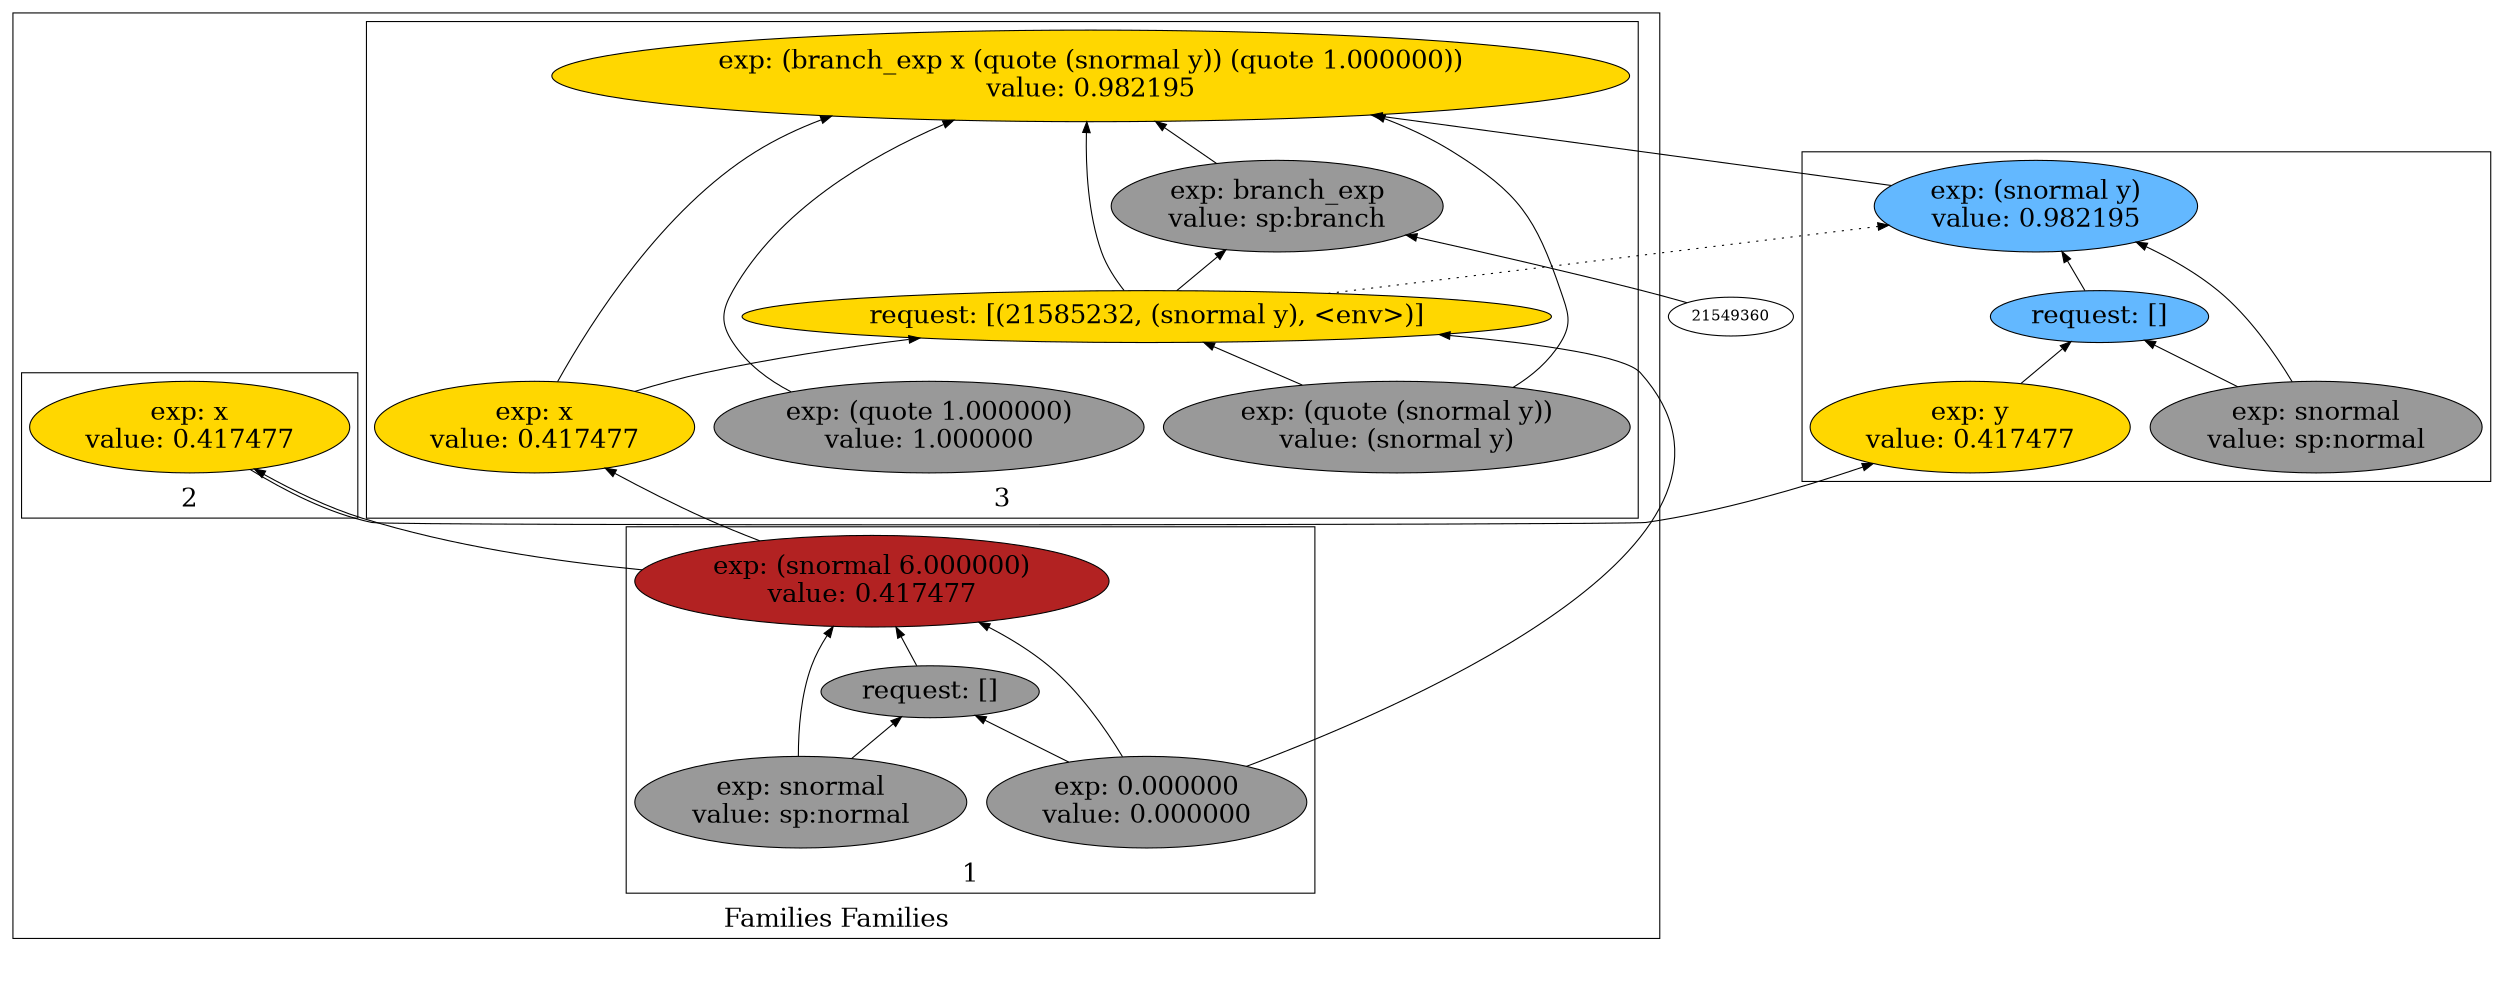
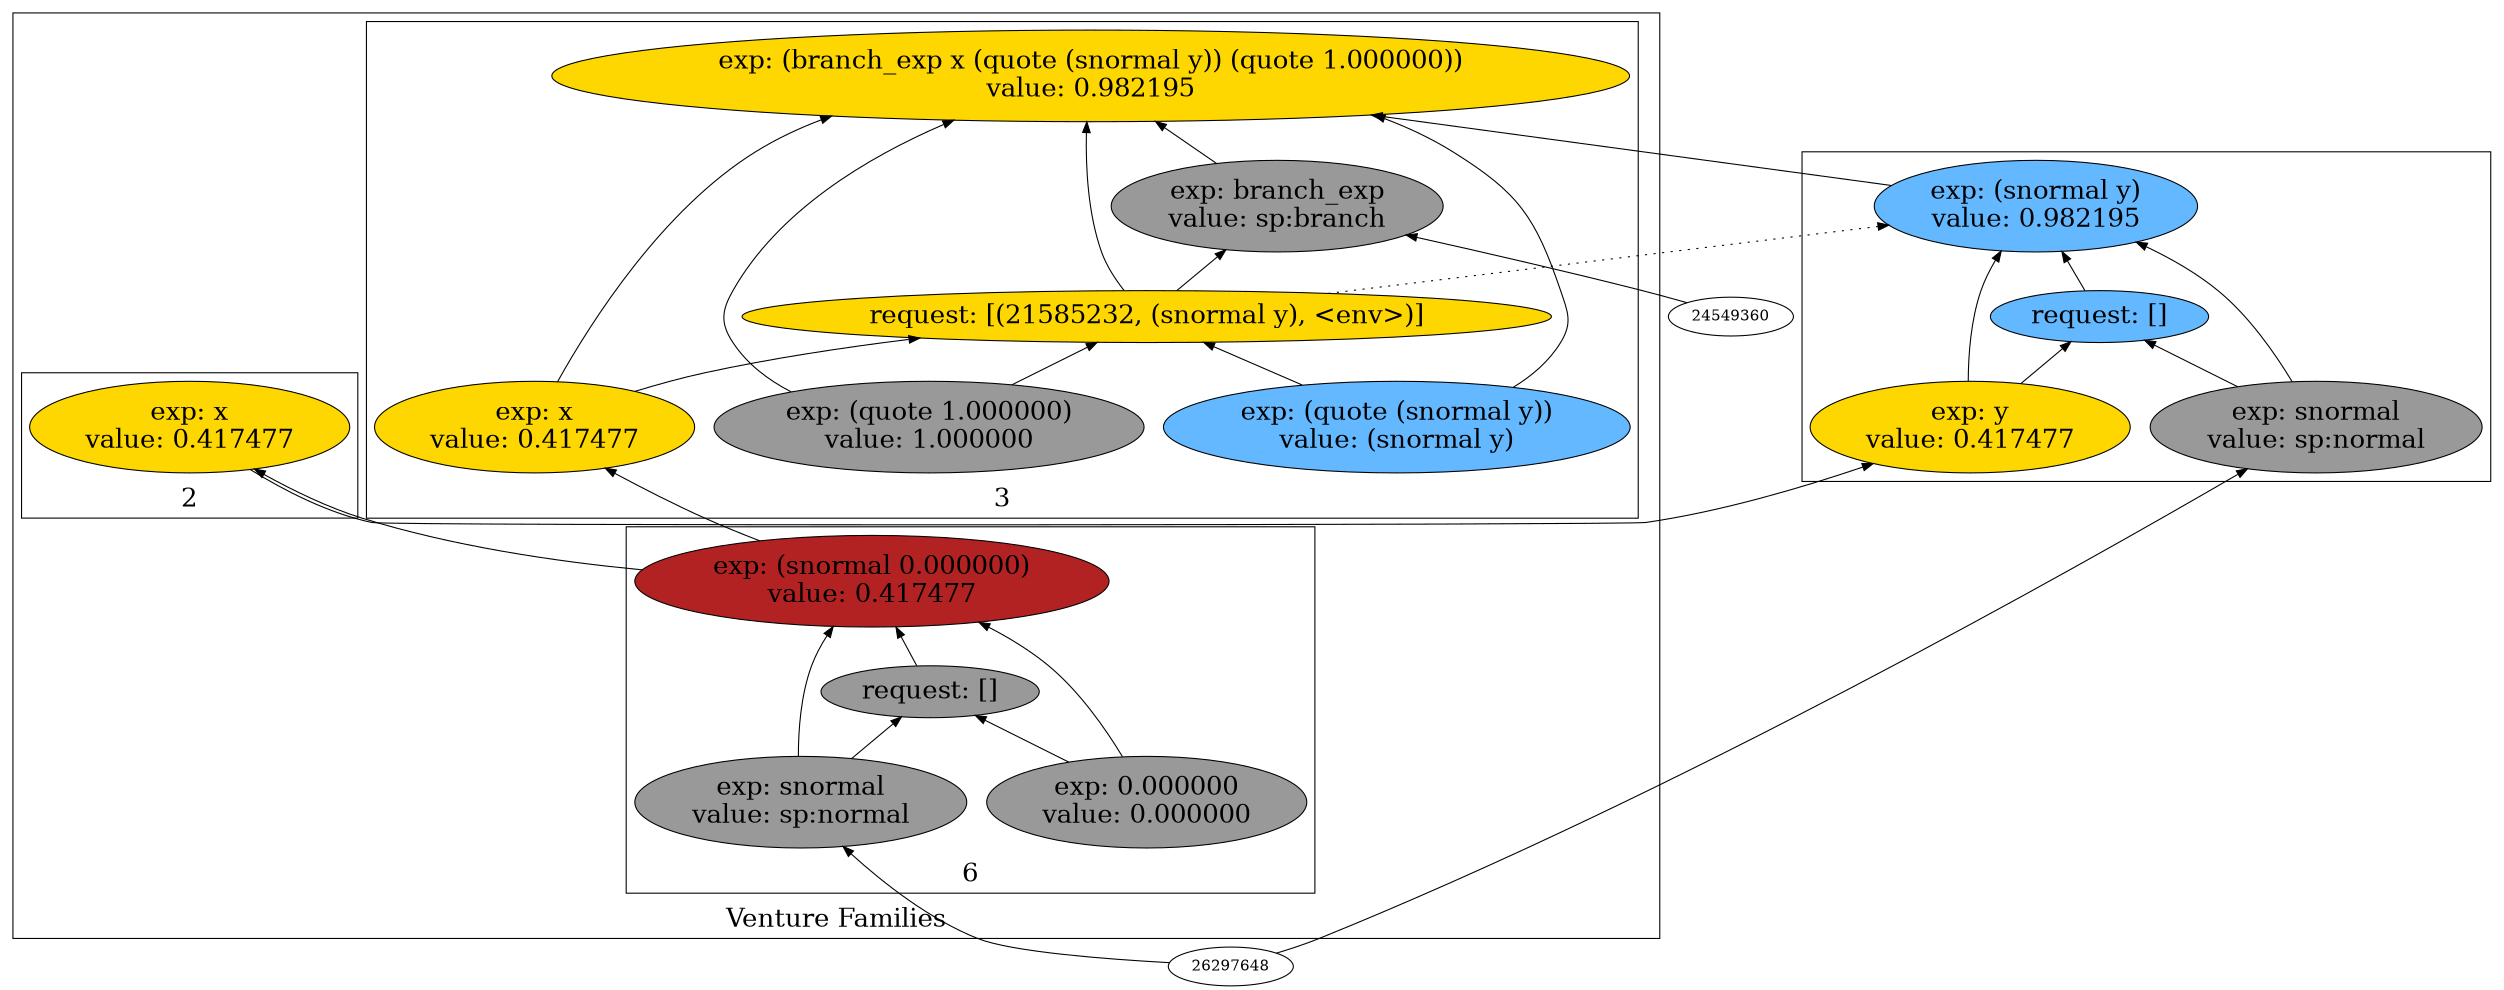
node "21549360": label "21549360" -> "24549360"
edge "exp: y value: 0.417477" -> "exp: (snormal y) value: 0.982195": added
node "exp: (quote (snormal y)) value: (snormal y)": fillcolor grey60 -> steelblue1
edge "exp: 0.000000 value: 0.000000" -> "request: [(21585232, (snormal y), <env>)]": now "exp: (quote 1.000000) value: 1.000000" -> "request: [(21585232, (snormal y), <env>)]"
node "exp: (snormal 6.000000) value: 0.417477": label "exp: (snormal 6.000000) value: 0.417477" -> "exp: (snormal 0.000000) value: 0.417477"
cluster "1": label "1" -> "6"
cluster "Families Families": label "Families Families" -> "Venture Families"
node "26297648": added
